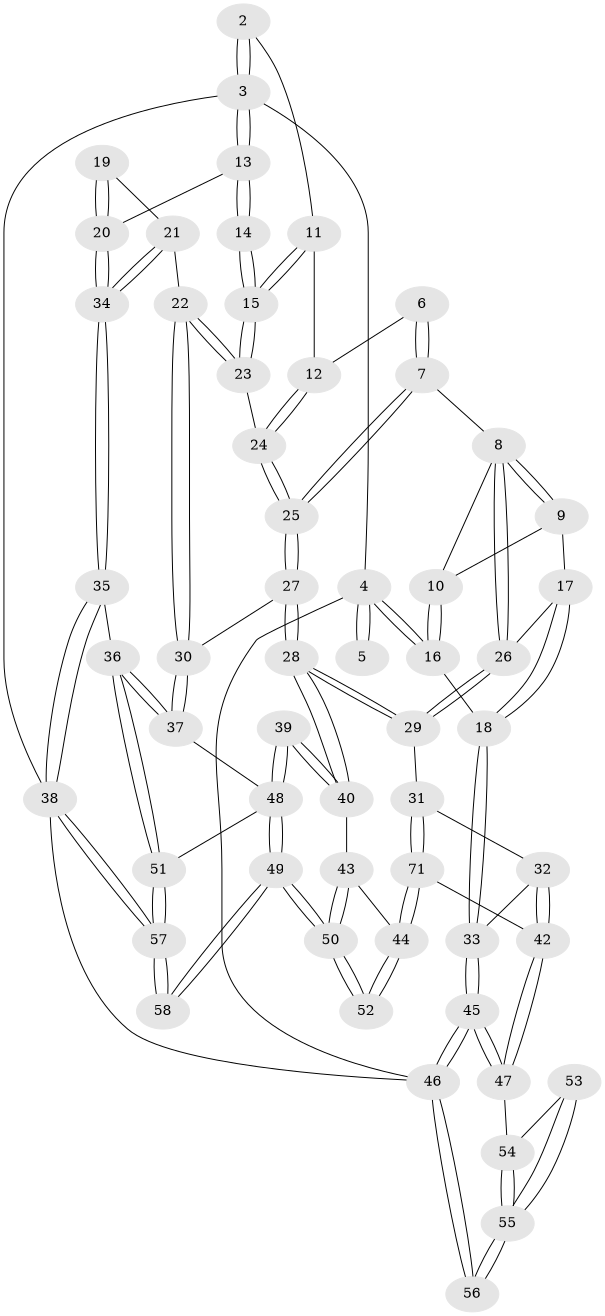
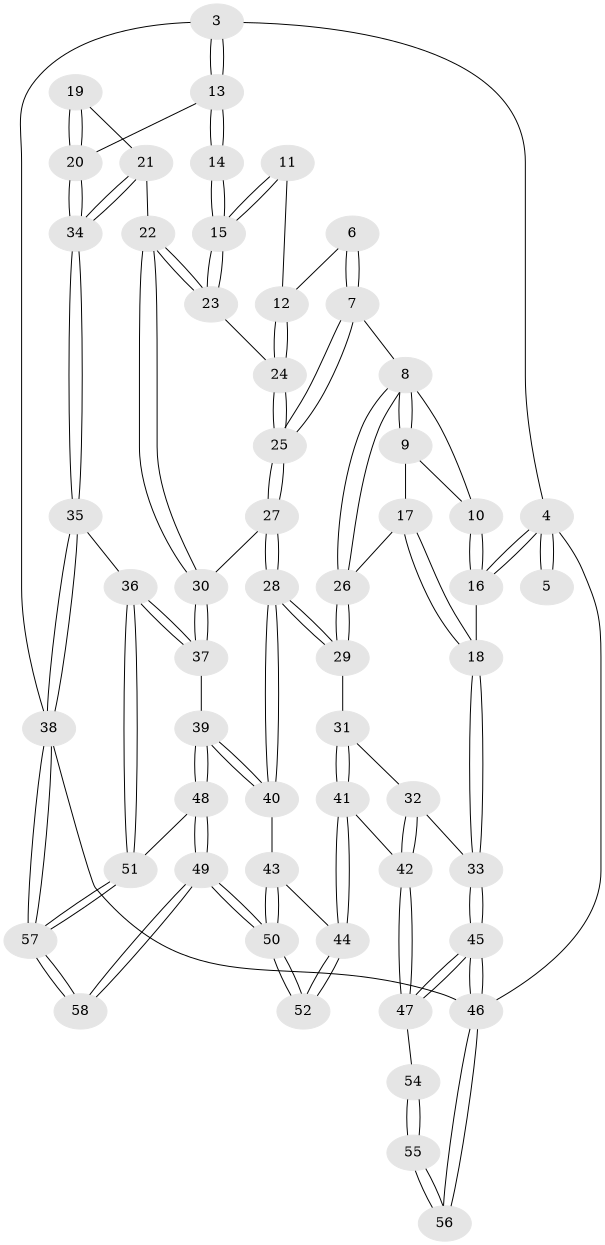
node "2": removed
edge "37" -- "48": now "37" -- "39"
node "71": label "71" -> "41"
node "53": removed
